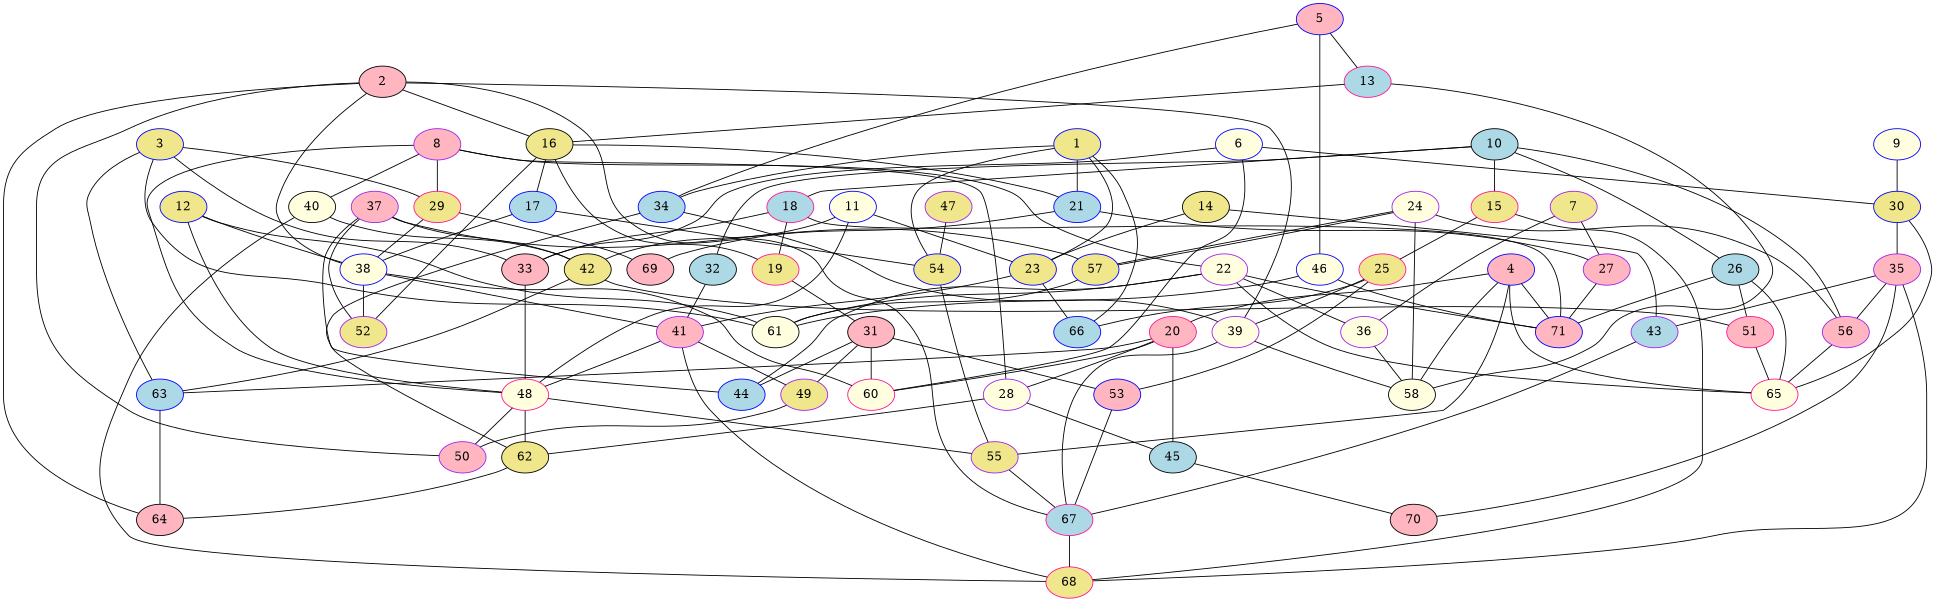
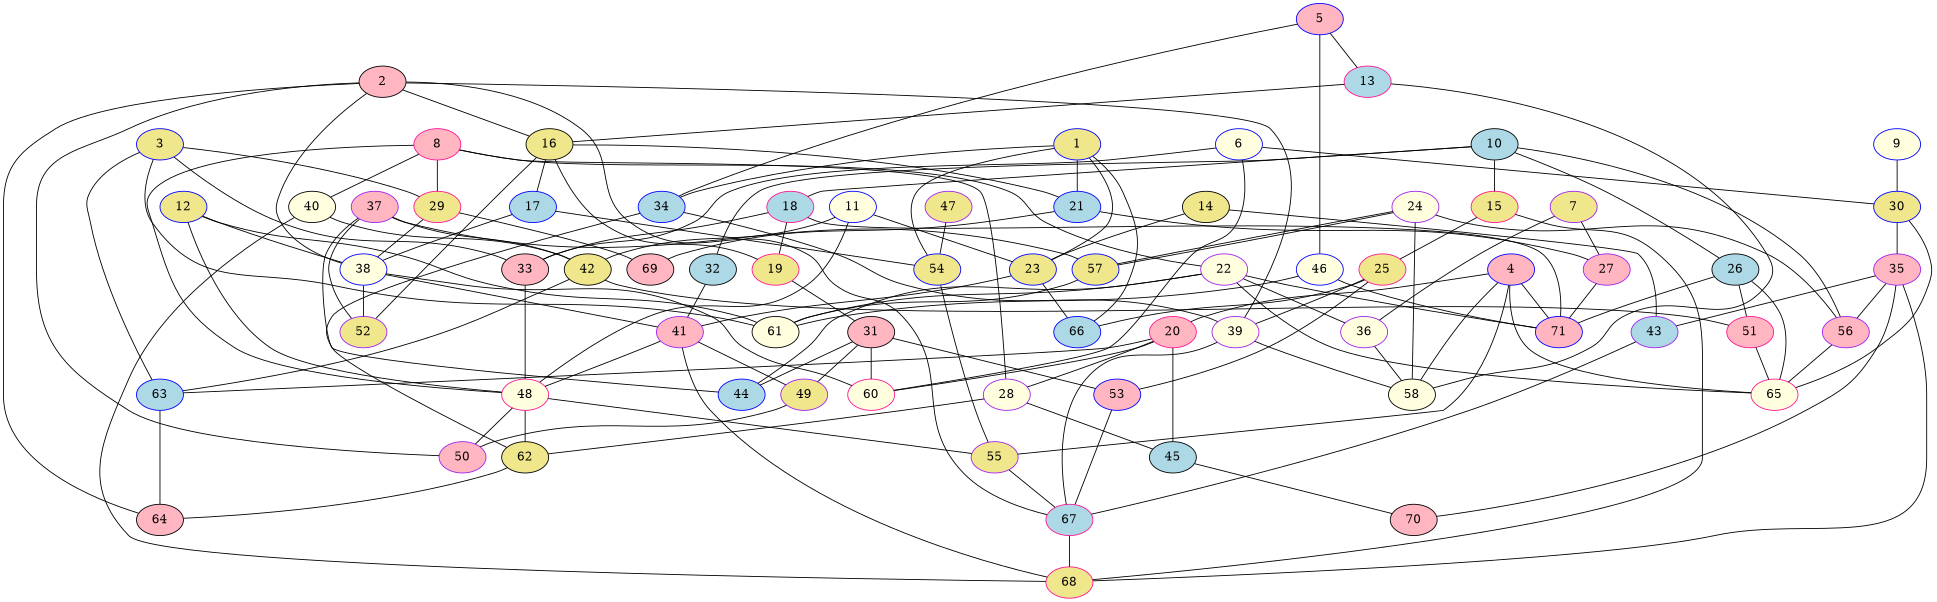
node "8": color purple -> deeppink
